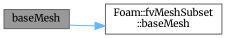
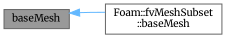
edge "baseMesh" -> "Foam::fvMeshSubset ::baseMesh": reversed
